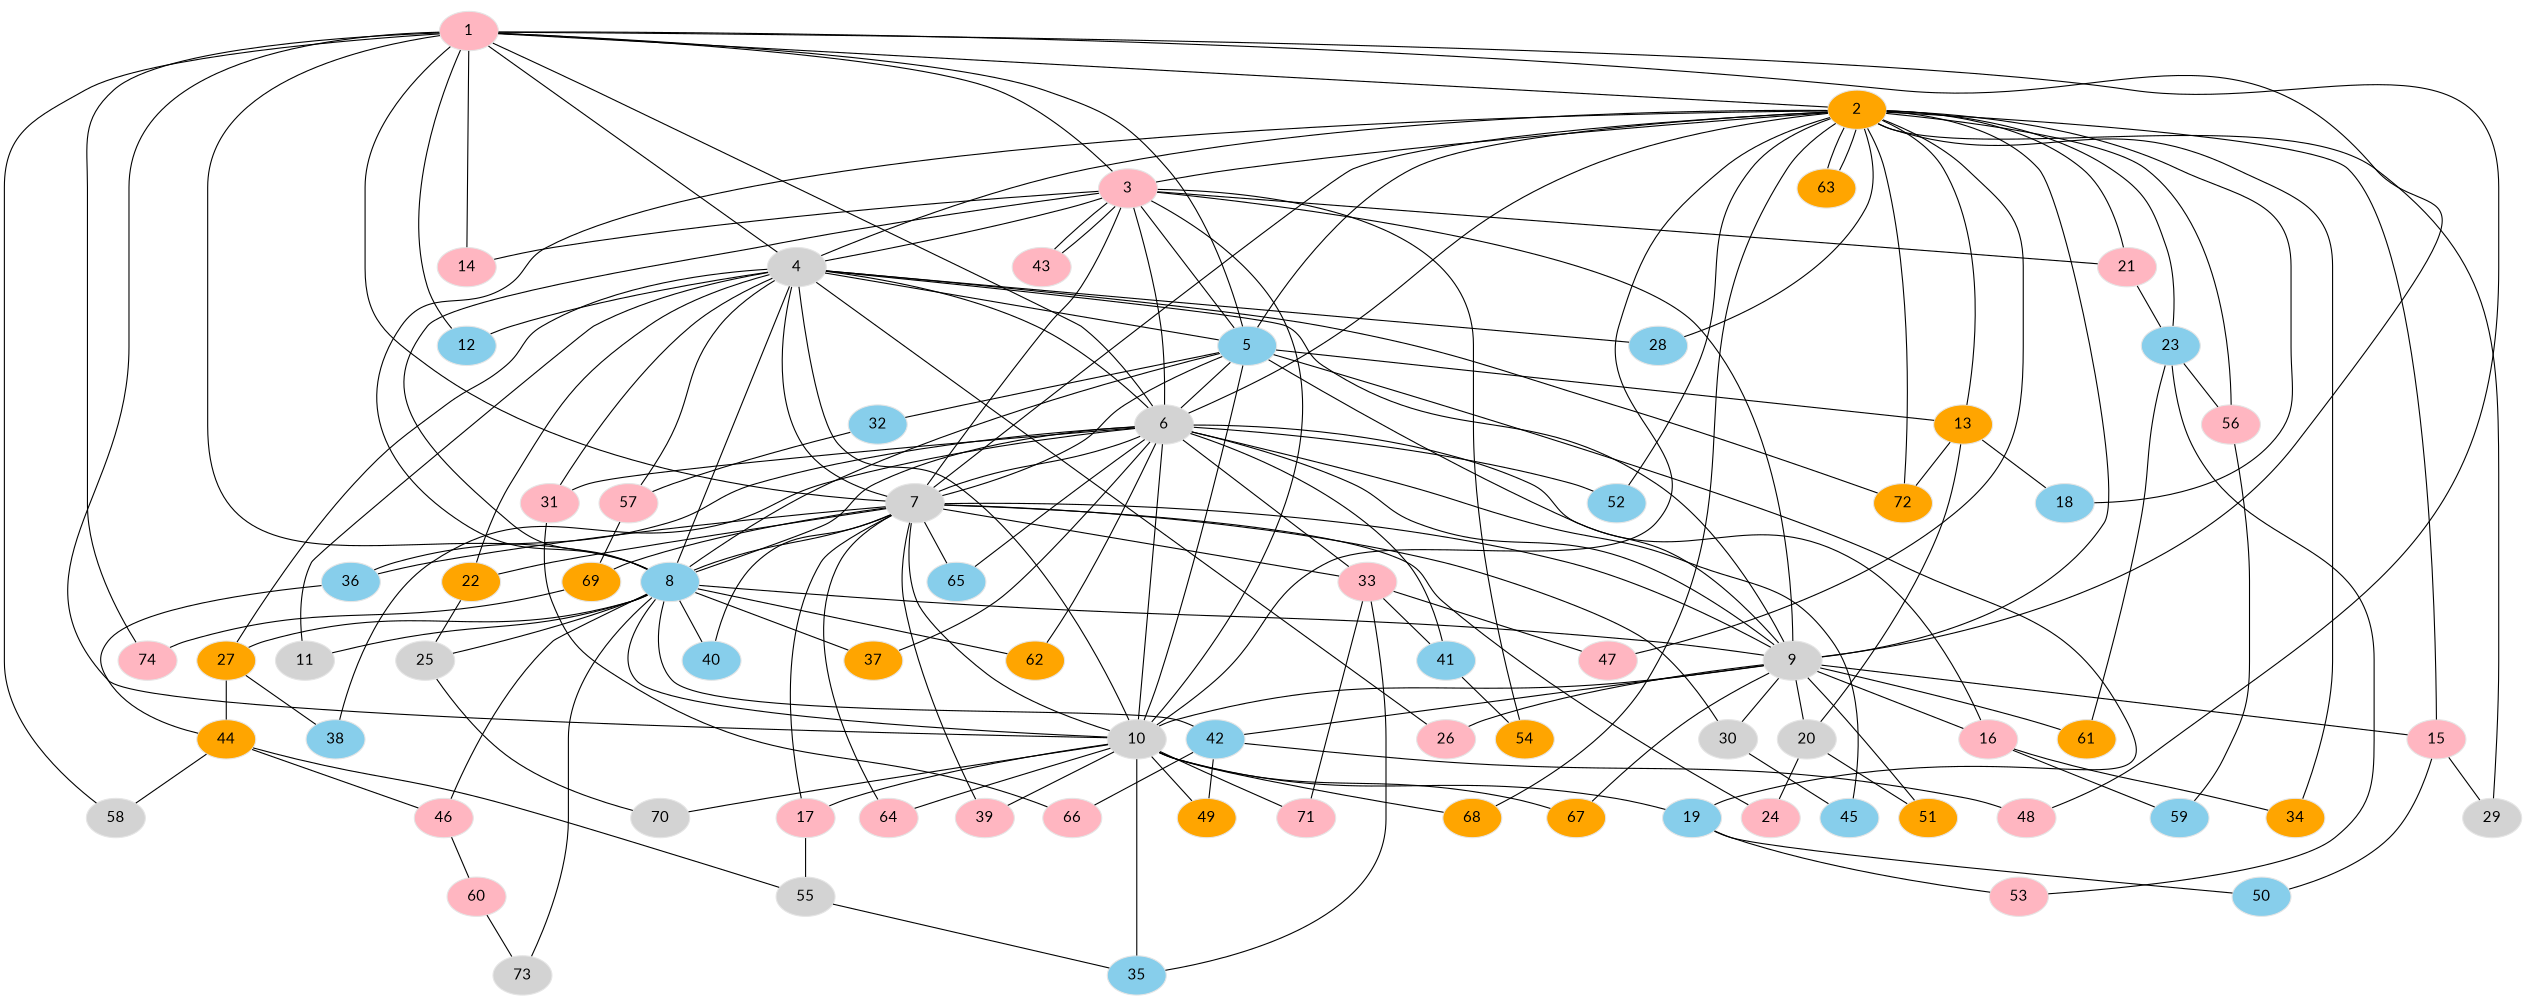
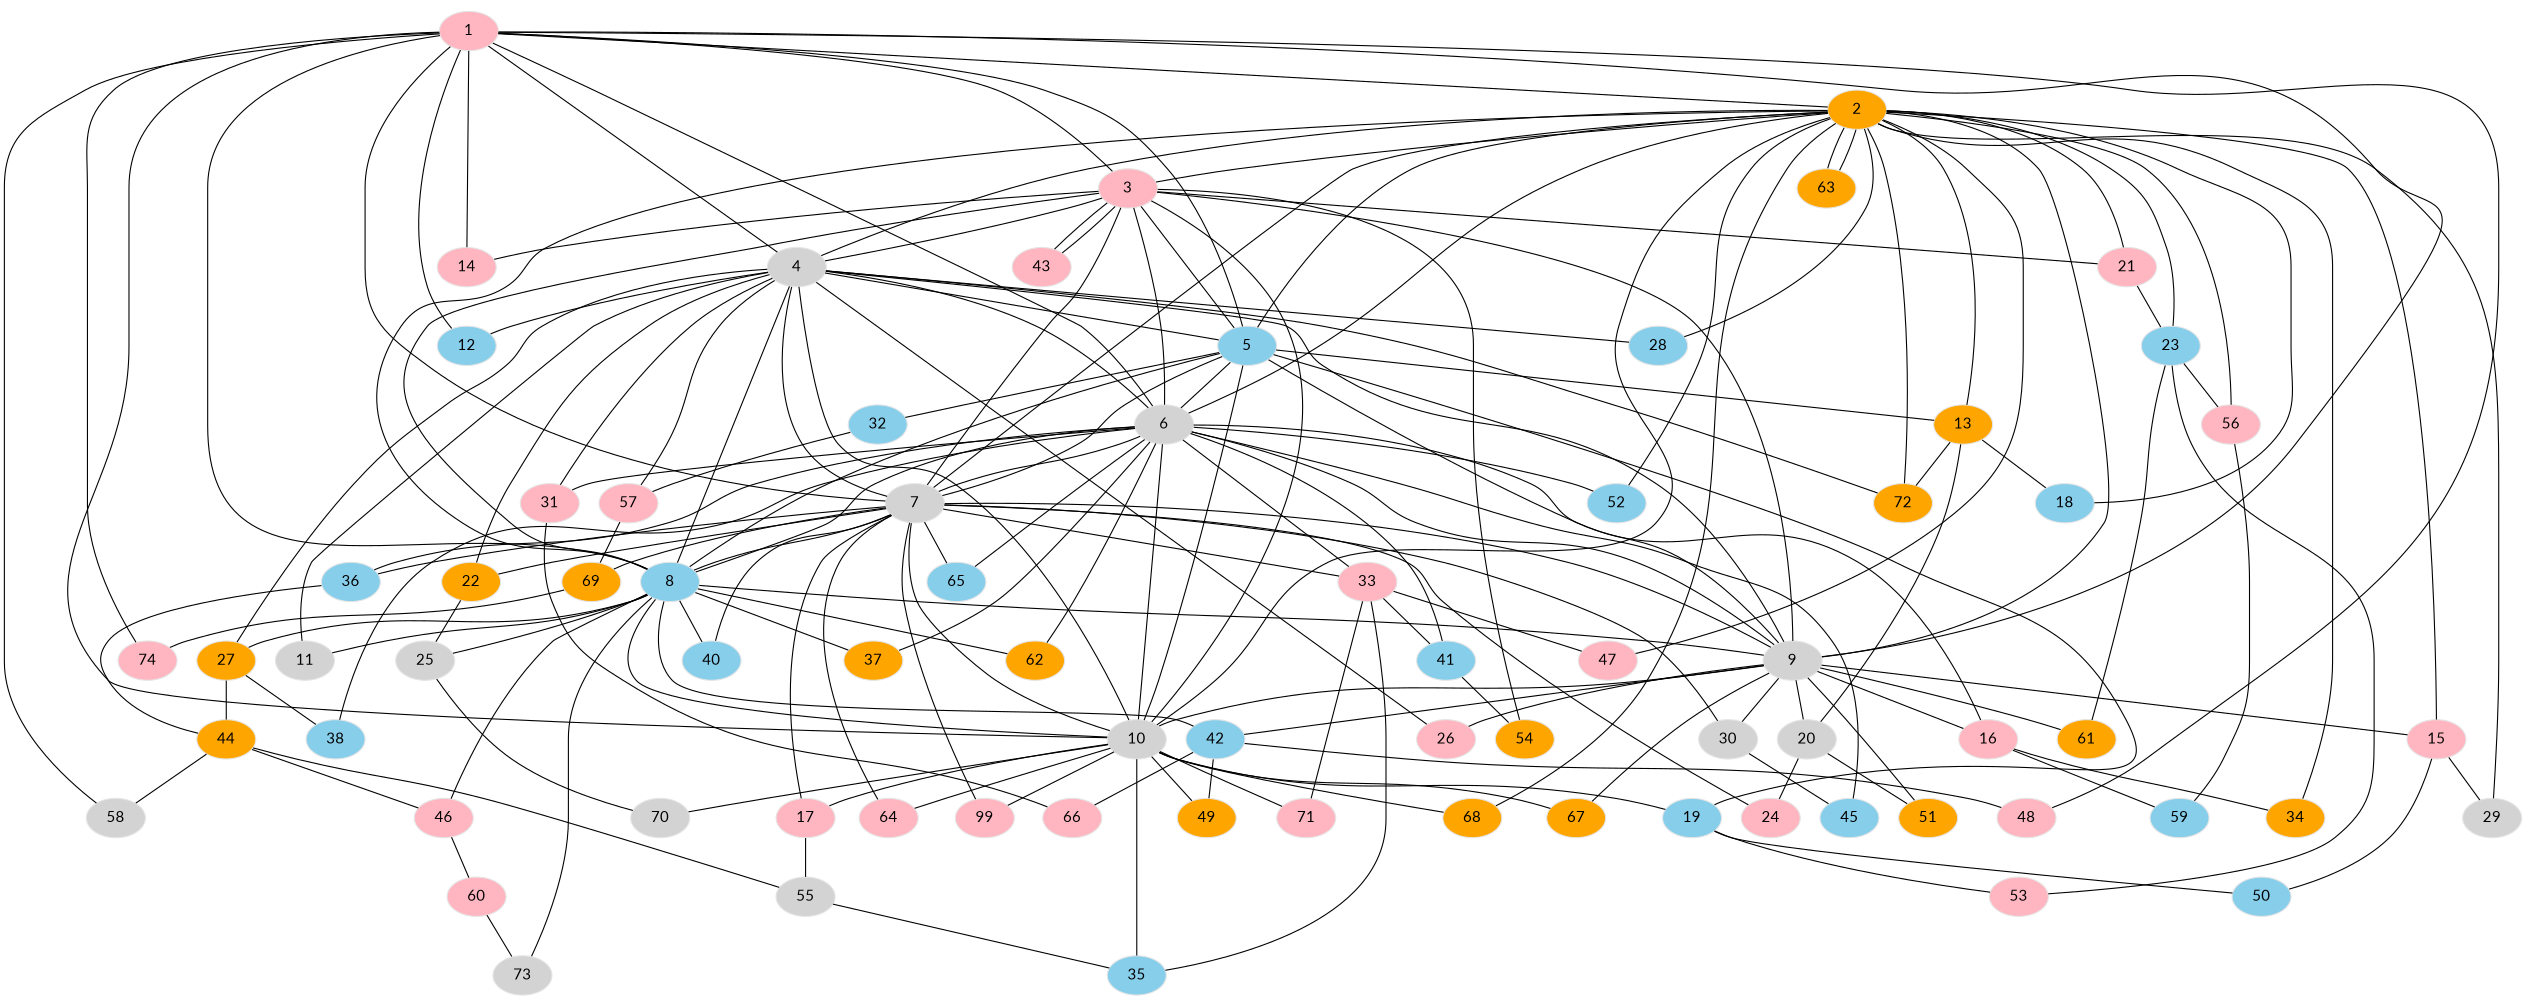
node "39": label "39" -> "99"
